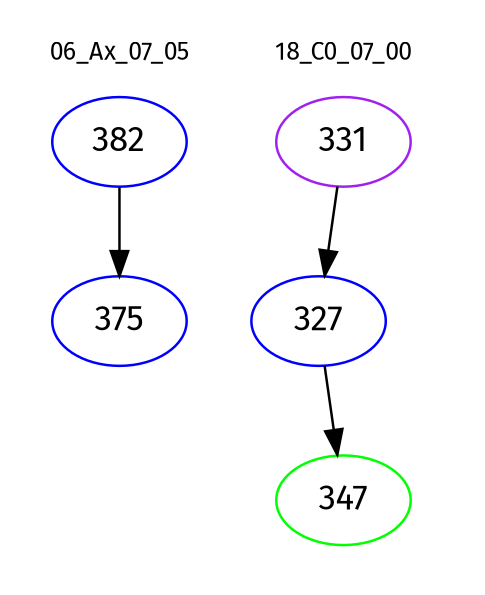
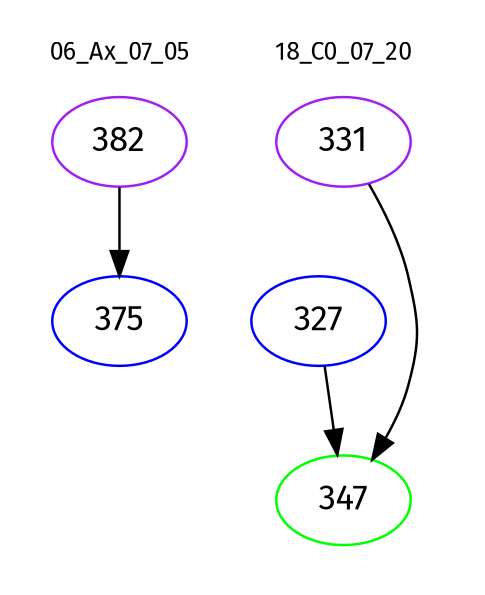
cluster "18_C0_07_00": label "18_C0_07_00" -> "18_C0_07_20"
node "382": color blue -> purple
edge "331" -> "327": now "331" -> "347"
